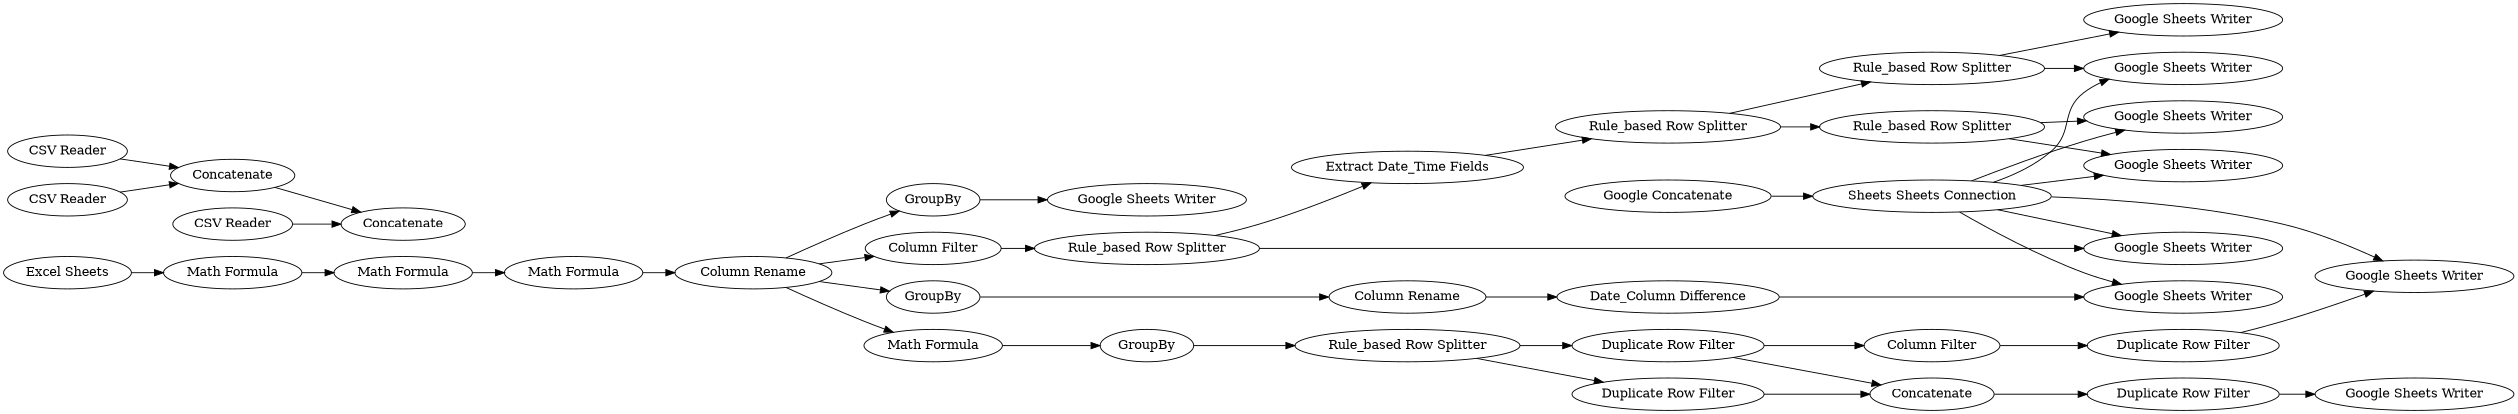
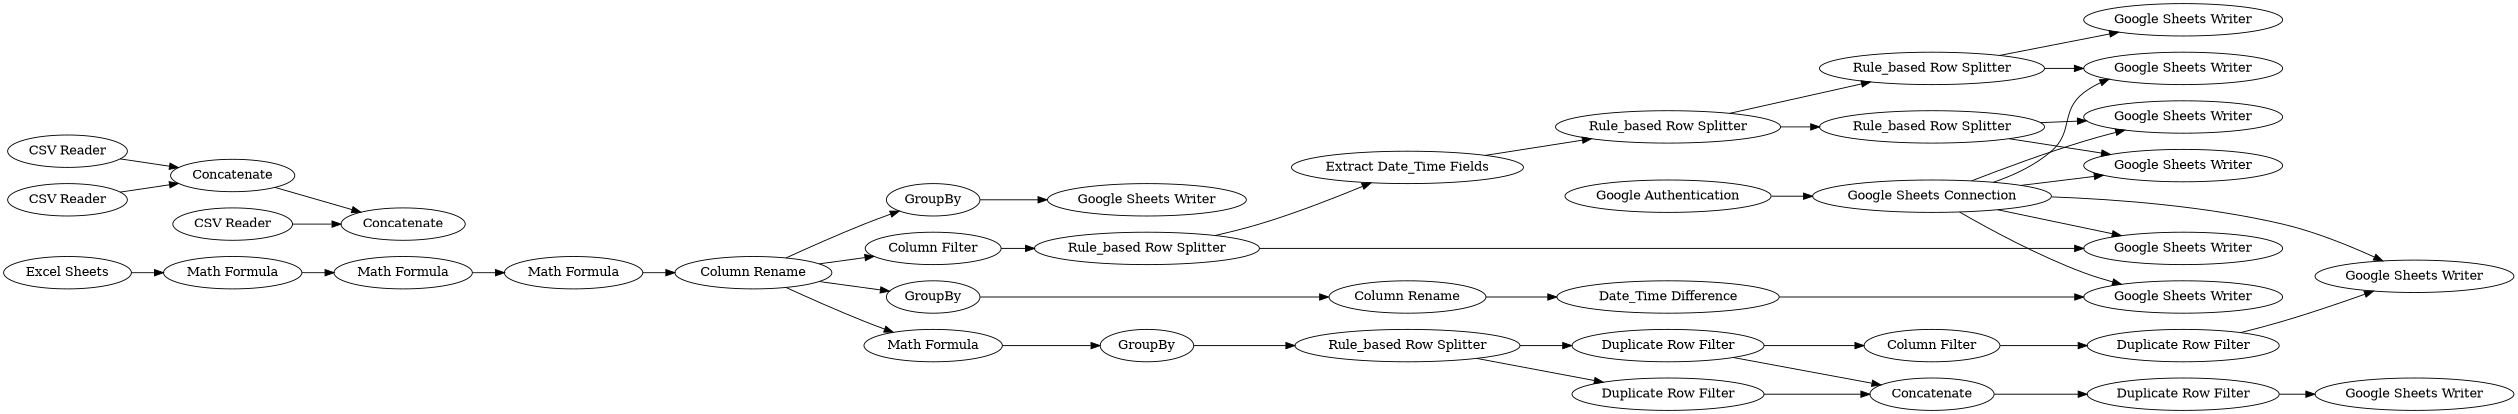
node "Google Concatenate": label "Google Concatenate" -> "Google Authentication"
node "Sheets Sheets Connection": label "Sheets Sheets Connection" -> "Google Sheets Connection"
node "Date_Column Difference": label "Date_Column Difference" -> "Date_Time Difference"
